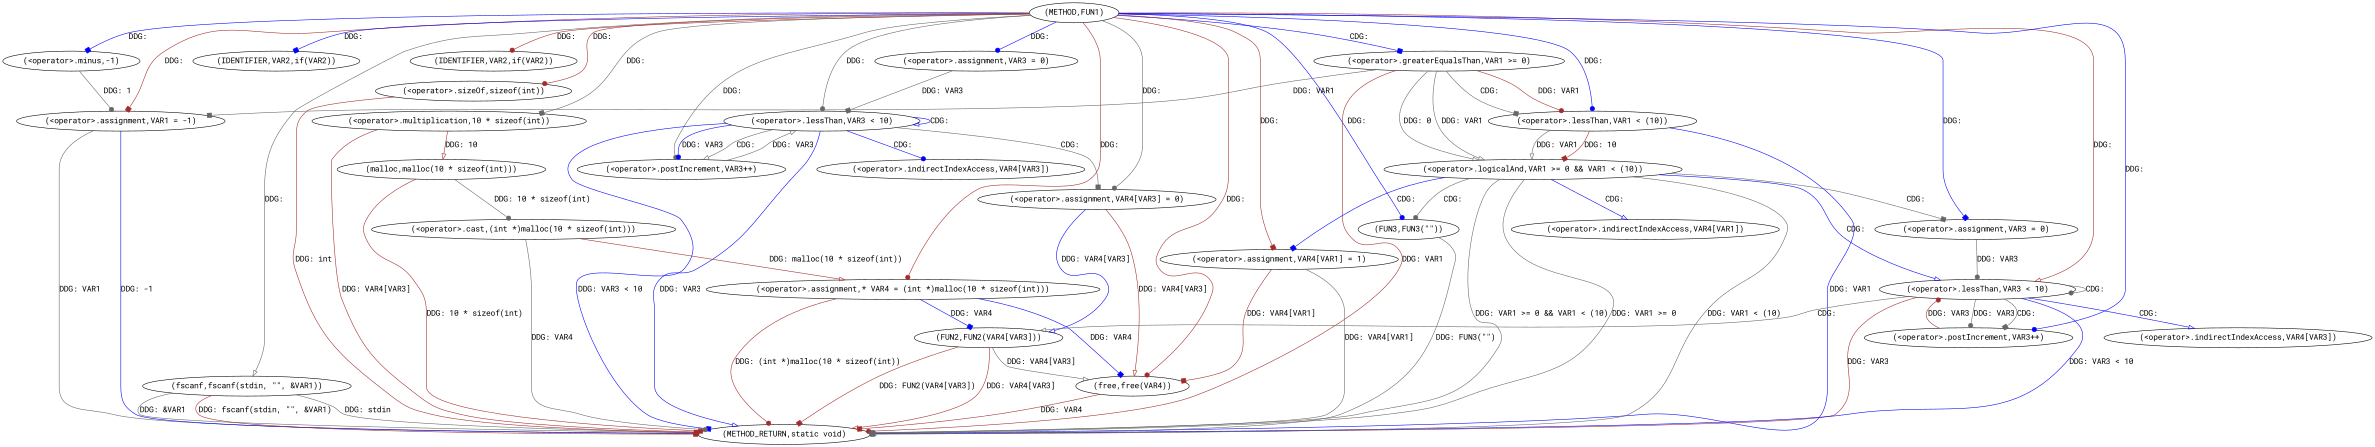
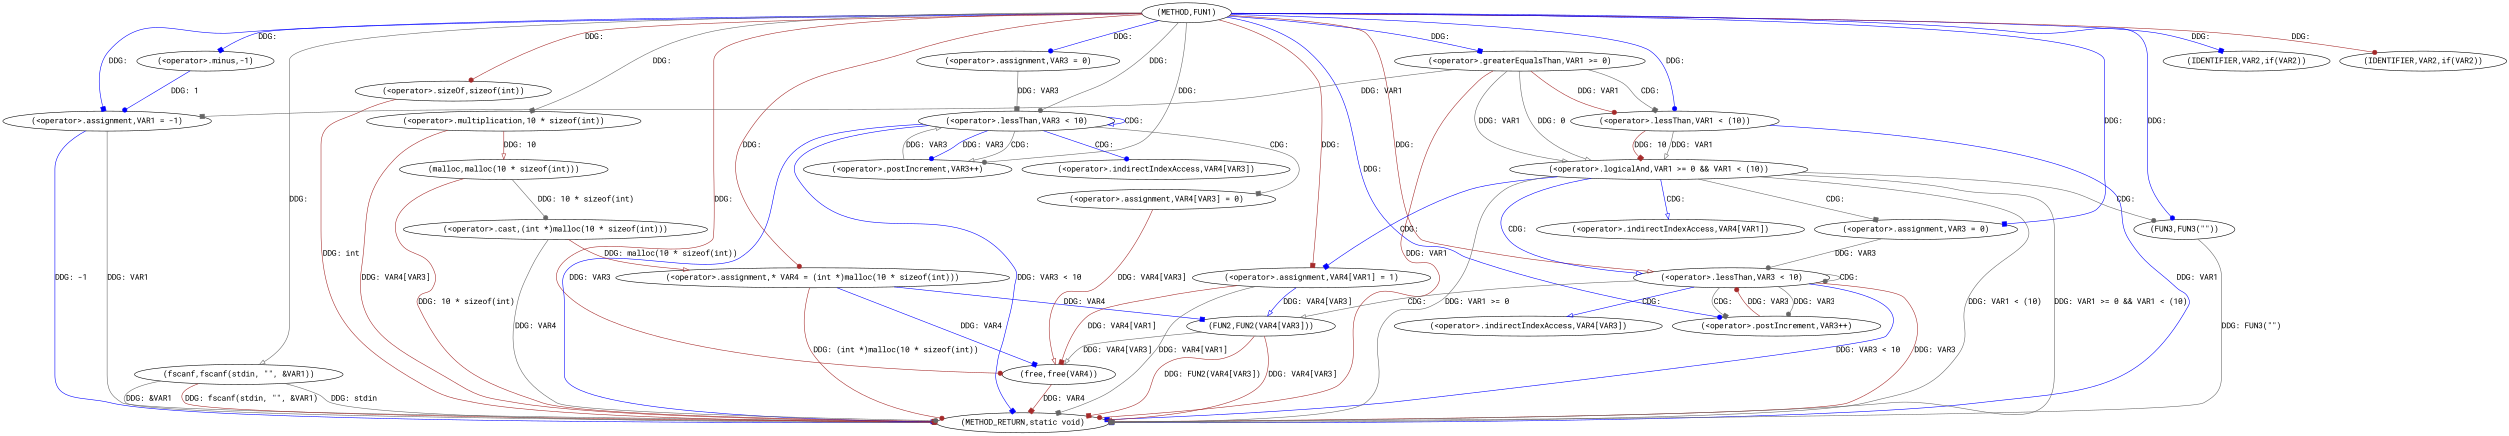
edge "(METHOD,FUN1)" -> "(<operator>.assignment,VAR1 = -1)": color brown -> blue
edge "(METHOD,FUN1)" -> "(<operator>.greaterEqualsThan,VAR1 >= 0)": label "CDG: " -> "DDG: "
edge "(<operator>.minus,-1)" -> "(<operator>.assignment,VAR1 = -1)": color gray40 -> blue
edge "(METHOD,FUN1)" -> "(<operator>.assignment,VAR4[VAR3] = 0)": removed, label "DDG:"
edge "(<operator>.assignment,VAR4[VAR3] = 0)" -> "(FUN2,FUN2(VAR4[VAR3]))": now "(<operator>.assignment,VAR4[VAR1] = 1)" -> "(FUN2,FUN2(VAR4[VAR3]))"
